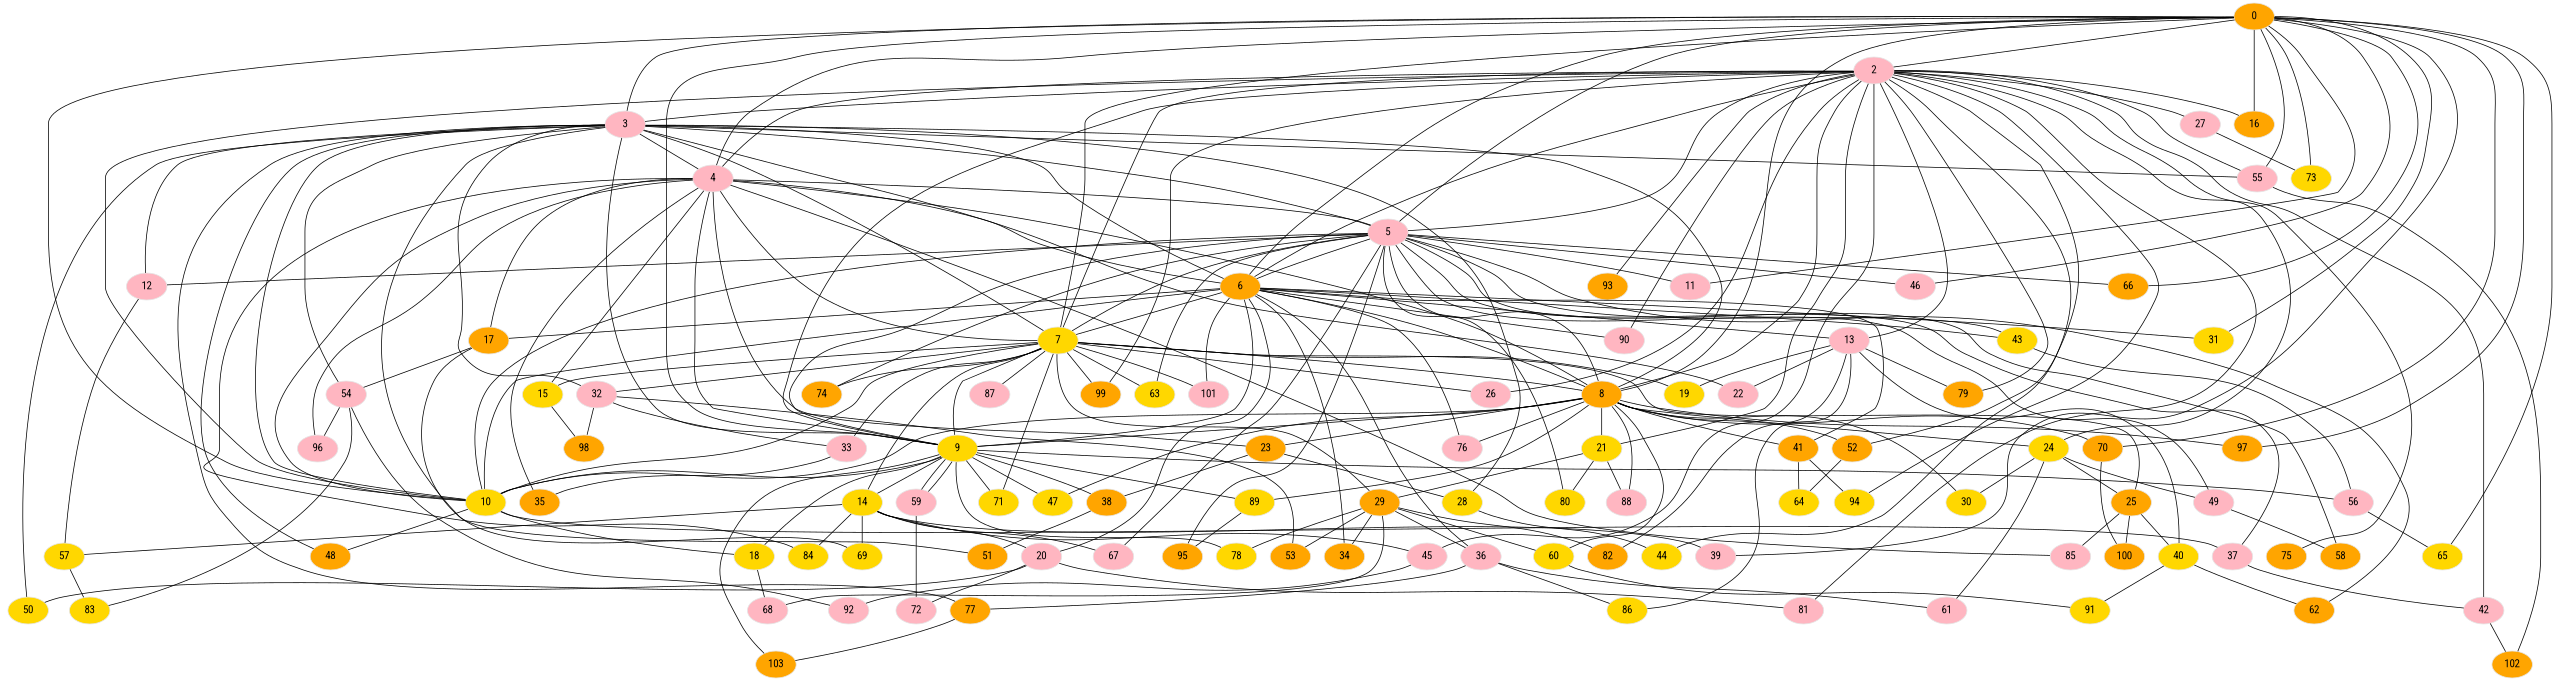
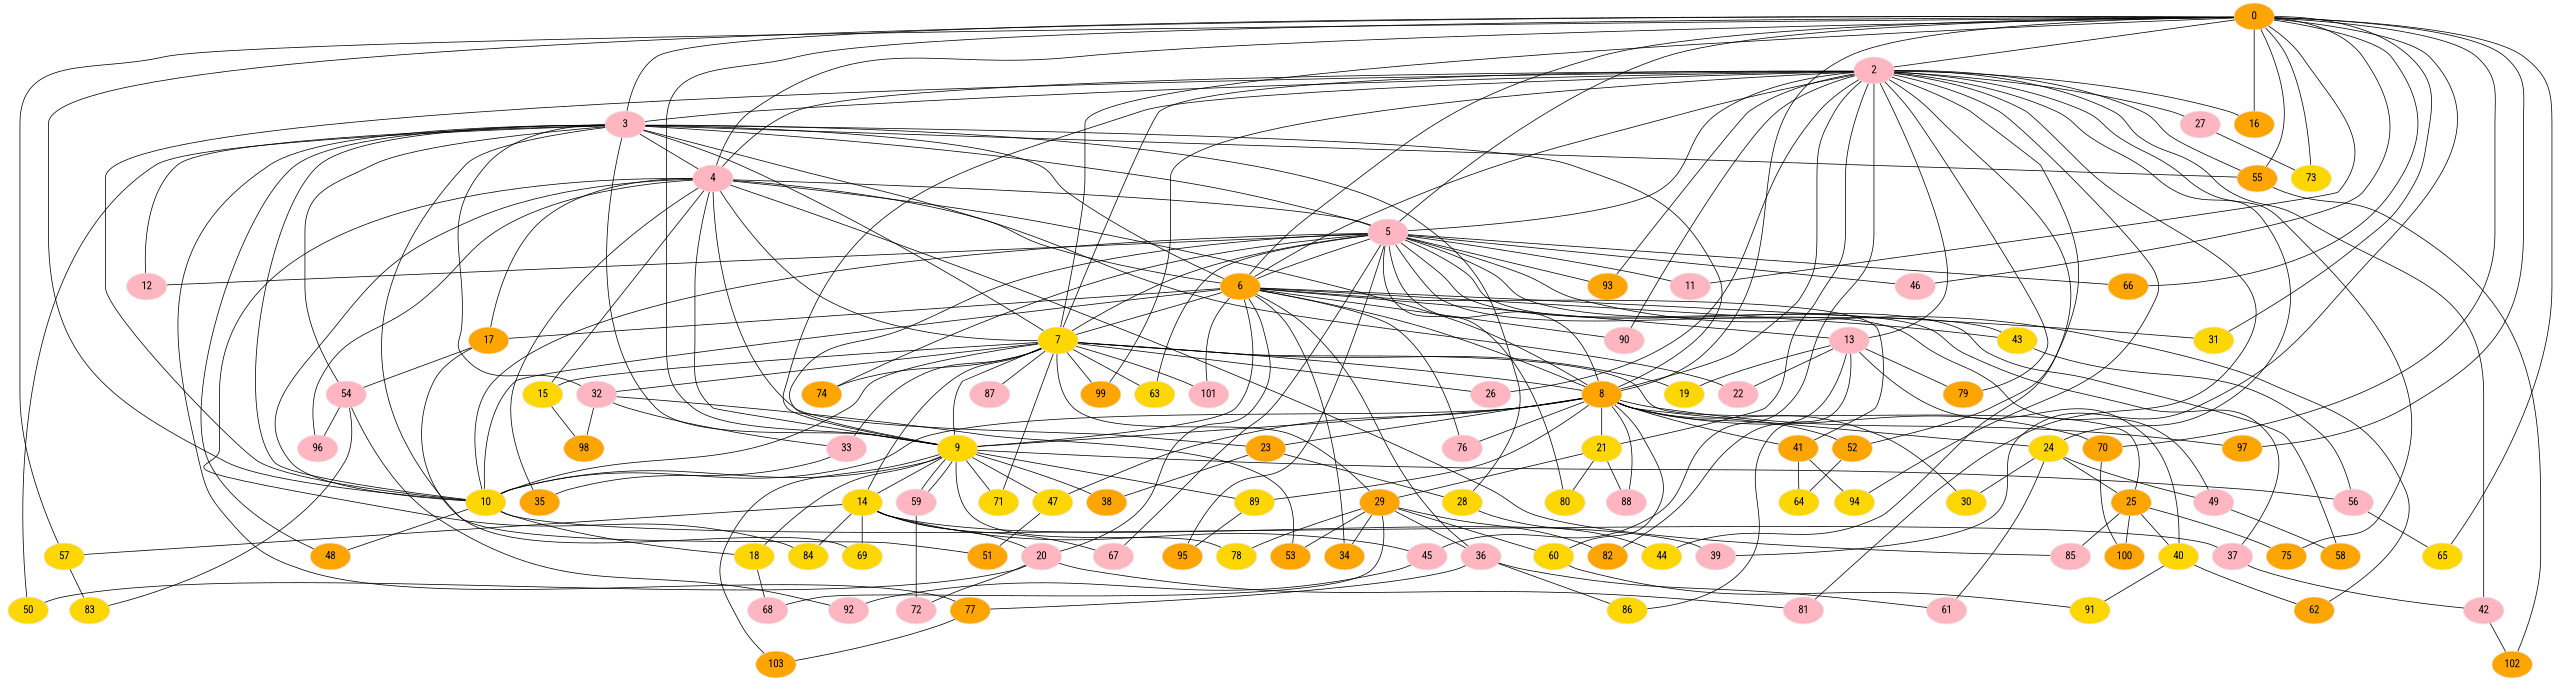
node "55": fillcolor lightpink -> orange
edge "5" -- "93": added
edge "12" -- "57": now "0" -- "57"
edge "25" -- "75": added
edge "38" -- "51": now "47" -- "51"
